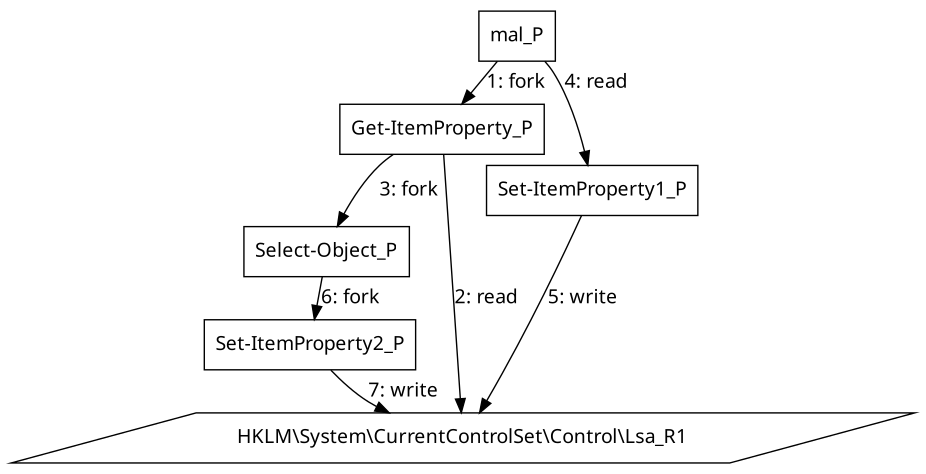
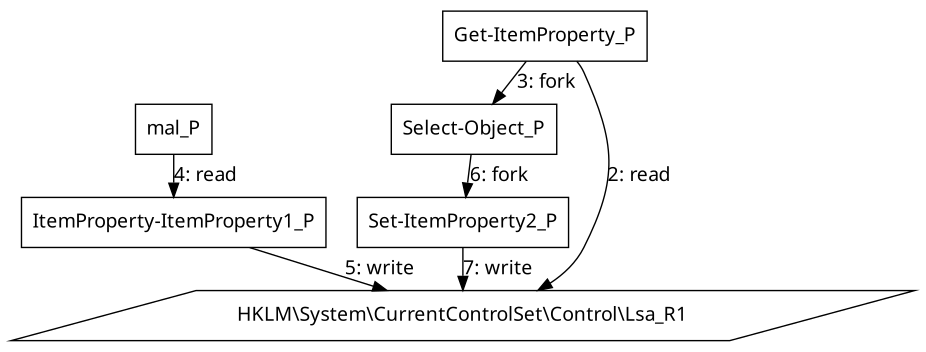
edge "mal_P" -> "Get-ItemProperty_P": removed, label "1: fork"
node "Set-ItemProperty1_P": label "Set-ItemProperty1_P" -> "ItemProperty-ItemProperty1_P"
